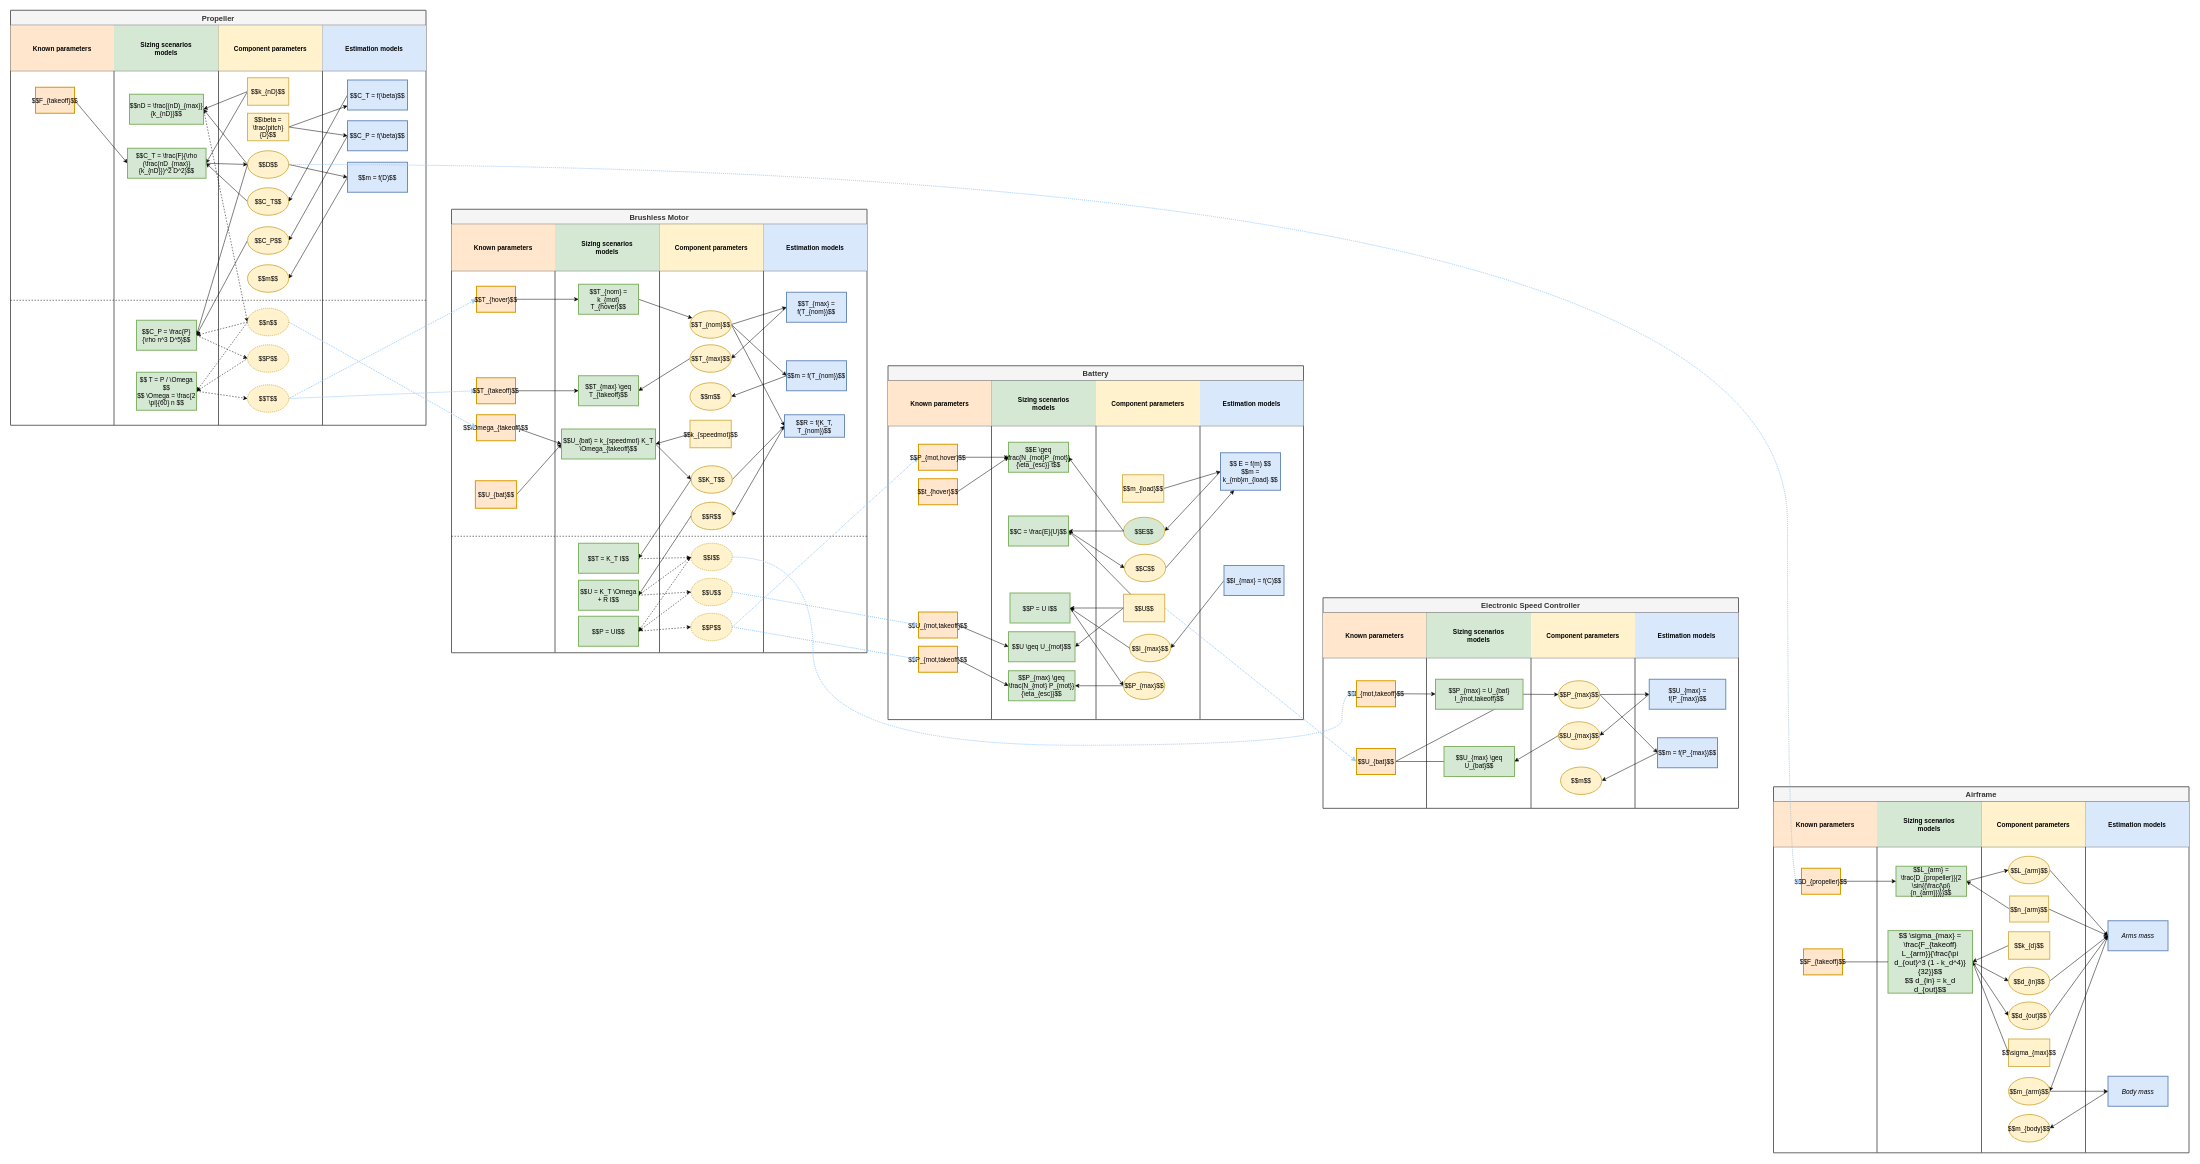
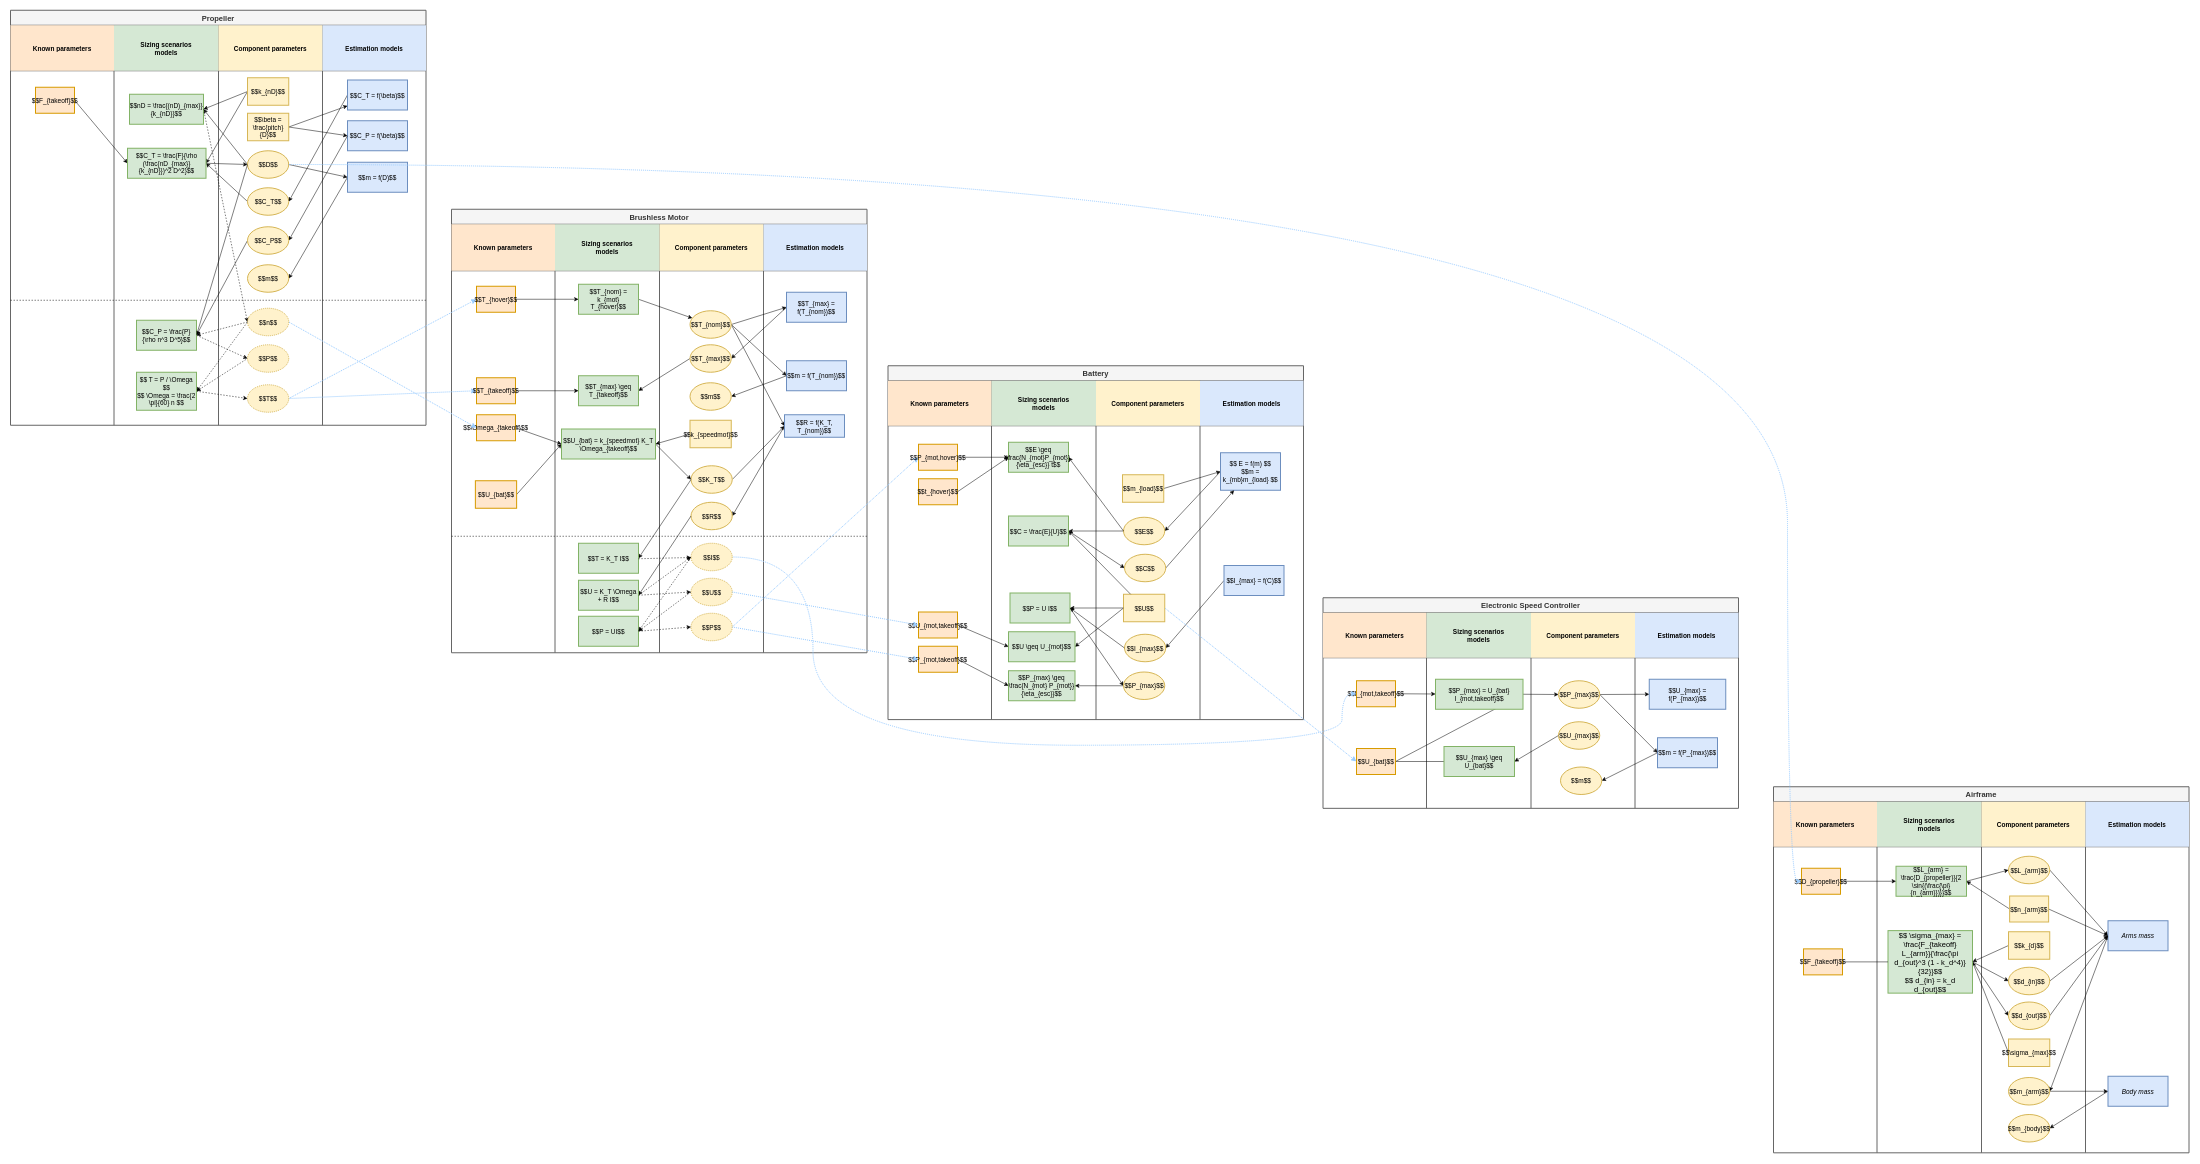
node "$$E$$": fillcolor #d5e8d4 -> #fff2cc
node "$$I_{max}$$": moved (1150, 648) -> (1145, 648)
edge "$$U_{max} = f(P_{max})$$" -> "$$U_{max}$$": removed
